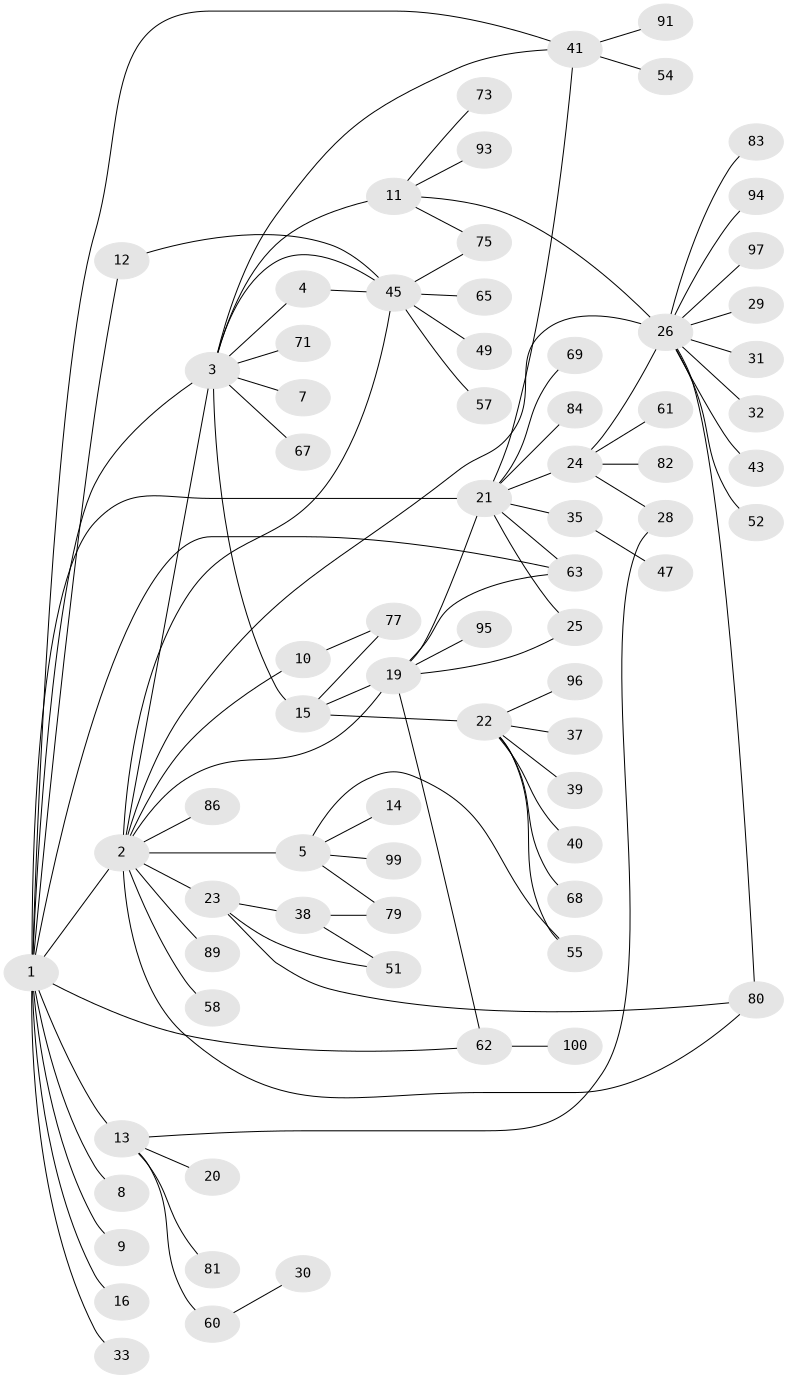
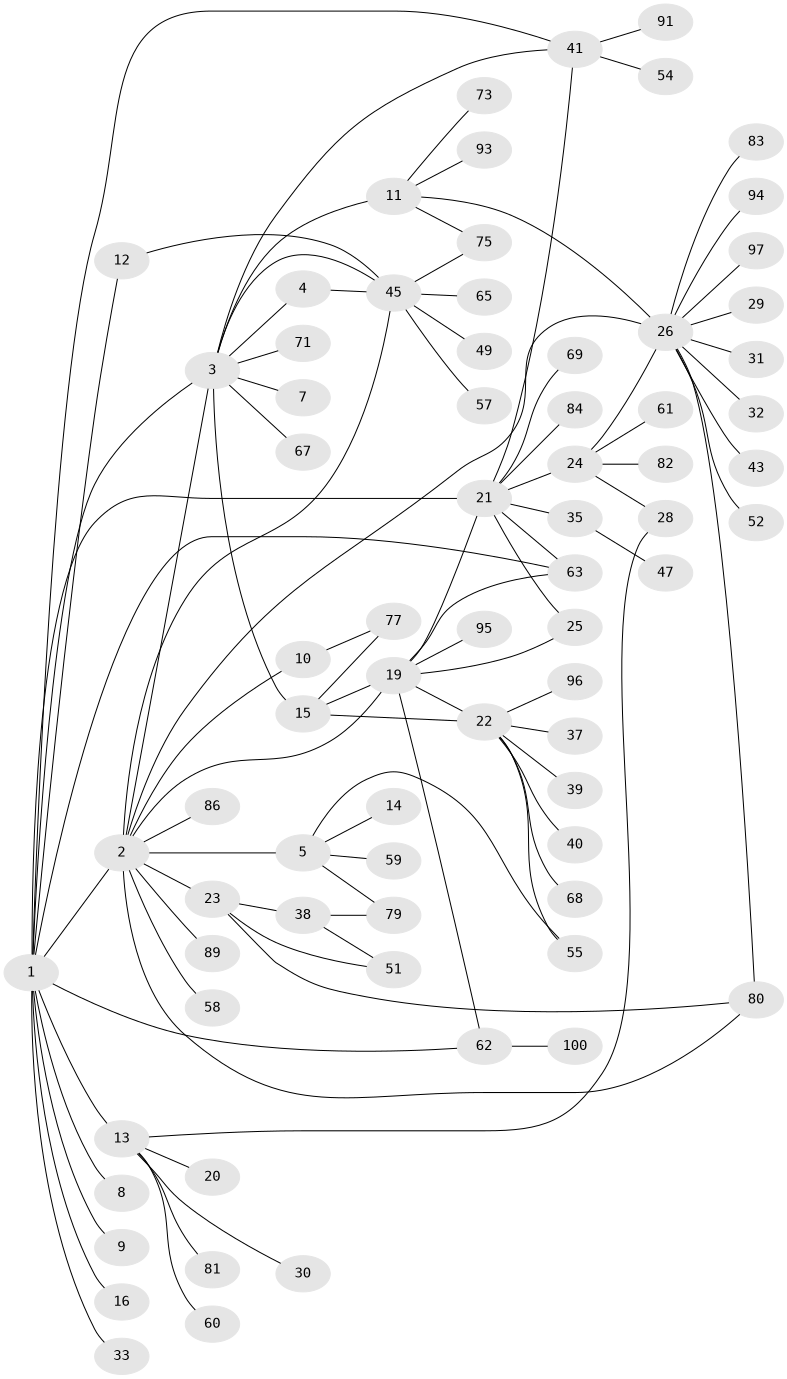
edge "19" -- "22": added
node "99": label "99" -> "59"
edge "30" -- "60": now "30" -- "13"
